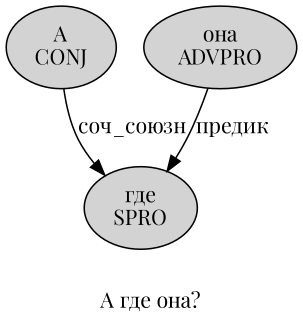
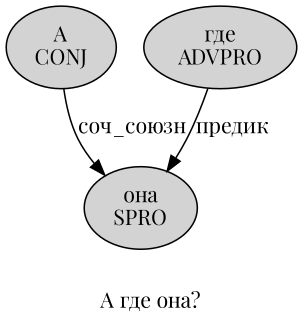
node "она ADVPRO": label "она ADVPRO" -> "где ADVPRO"
node "где SPRO": label "где SPRO" -> "она SPRO"
